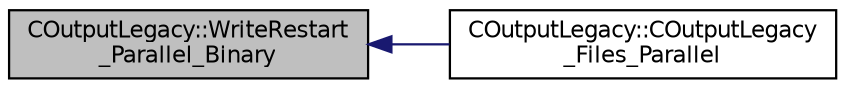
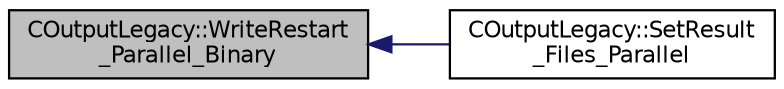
node "COutputLegacy::COutputLegacy _Files_Parallel": label "COutputLegacy::COutputLegacy _Files_Parallel" -> "COutputLegacy::SetResult _Files_Parallel"
